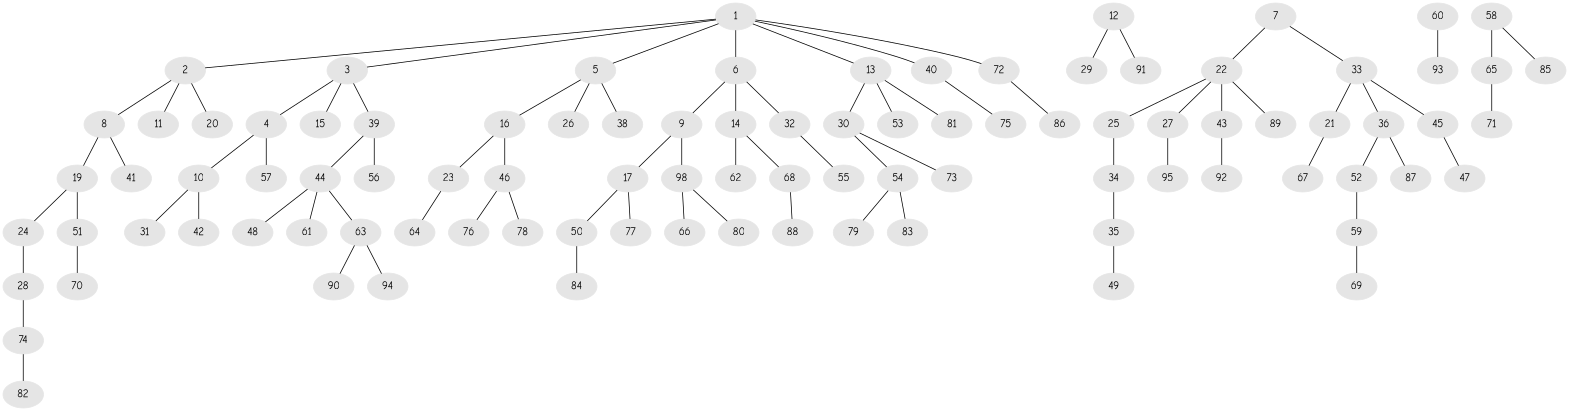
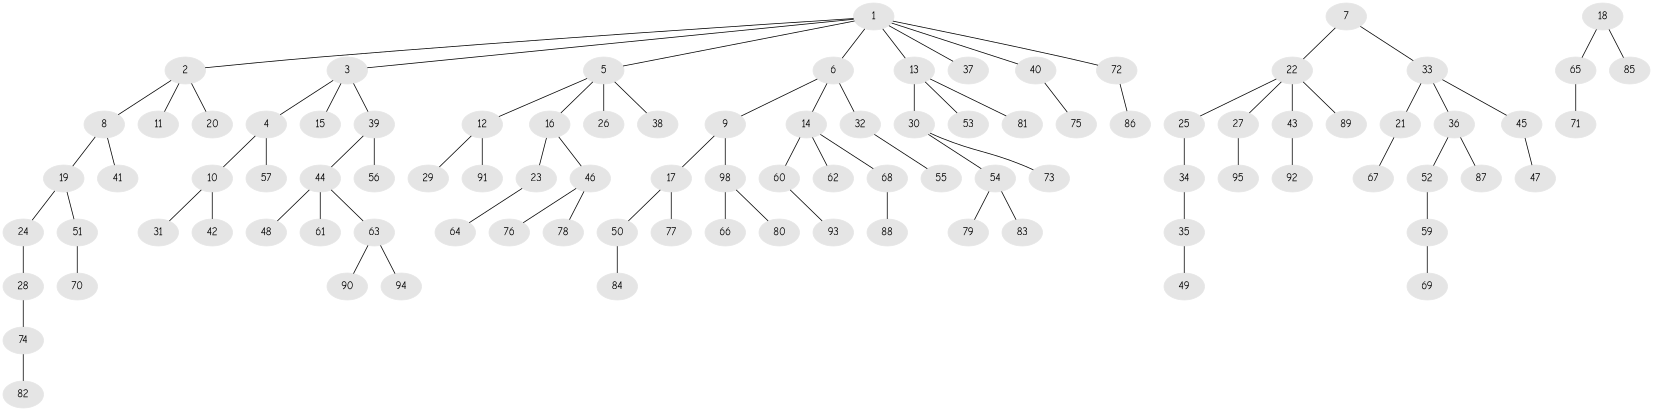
node "58": label "58" -> "18"
node "37": added
edge "5" -- "12": added
edge "14" -- "60": added
